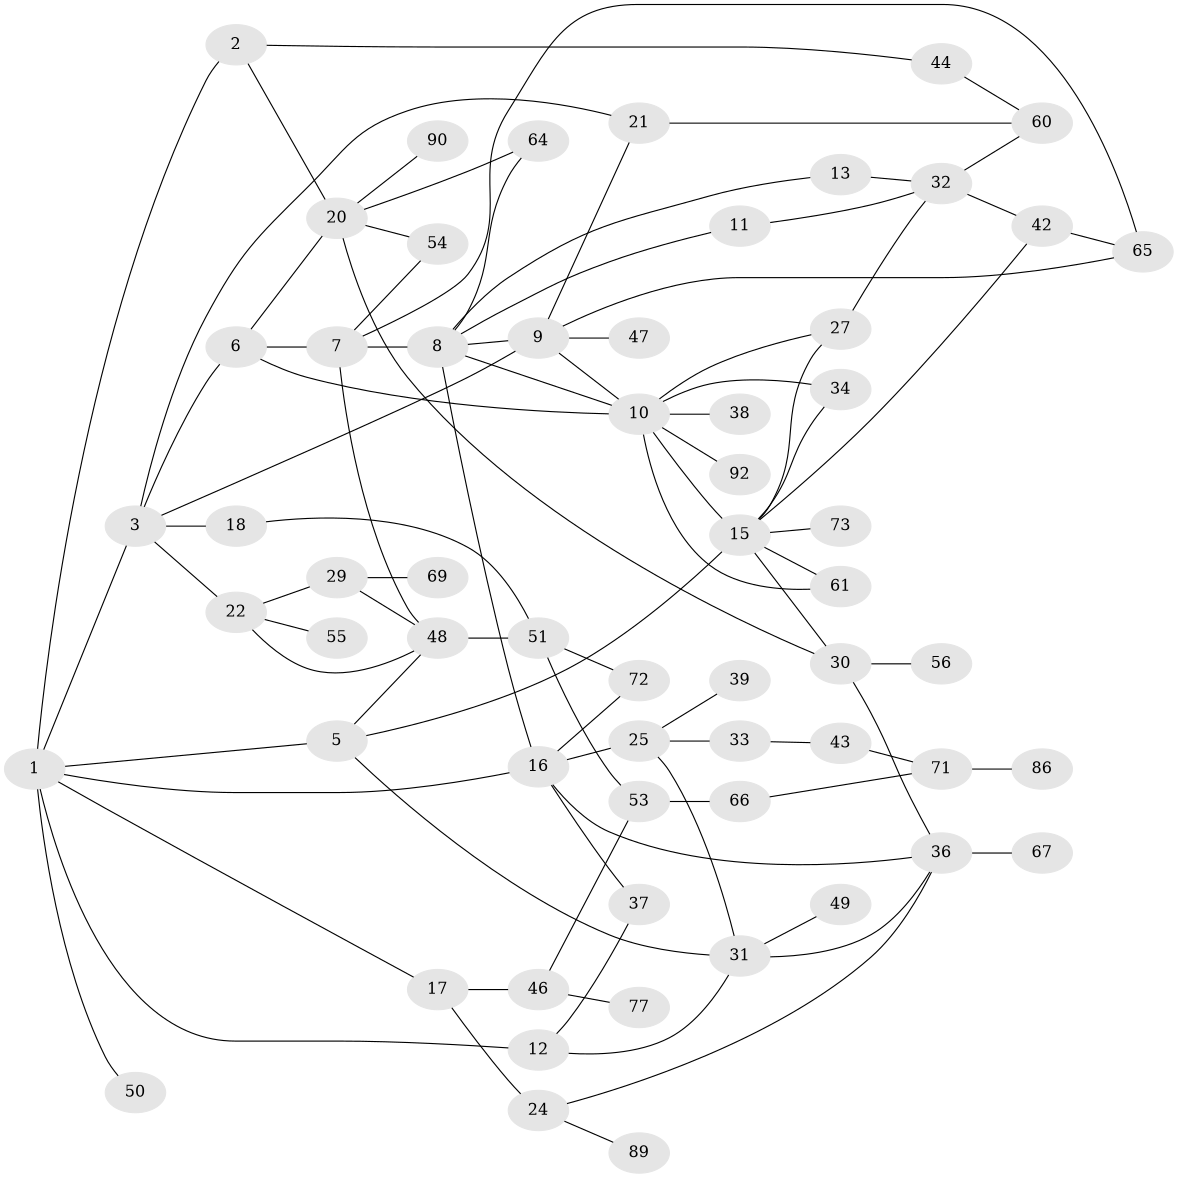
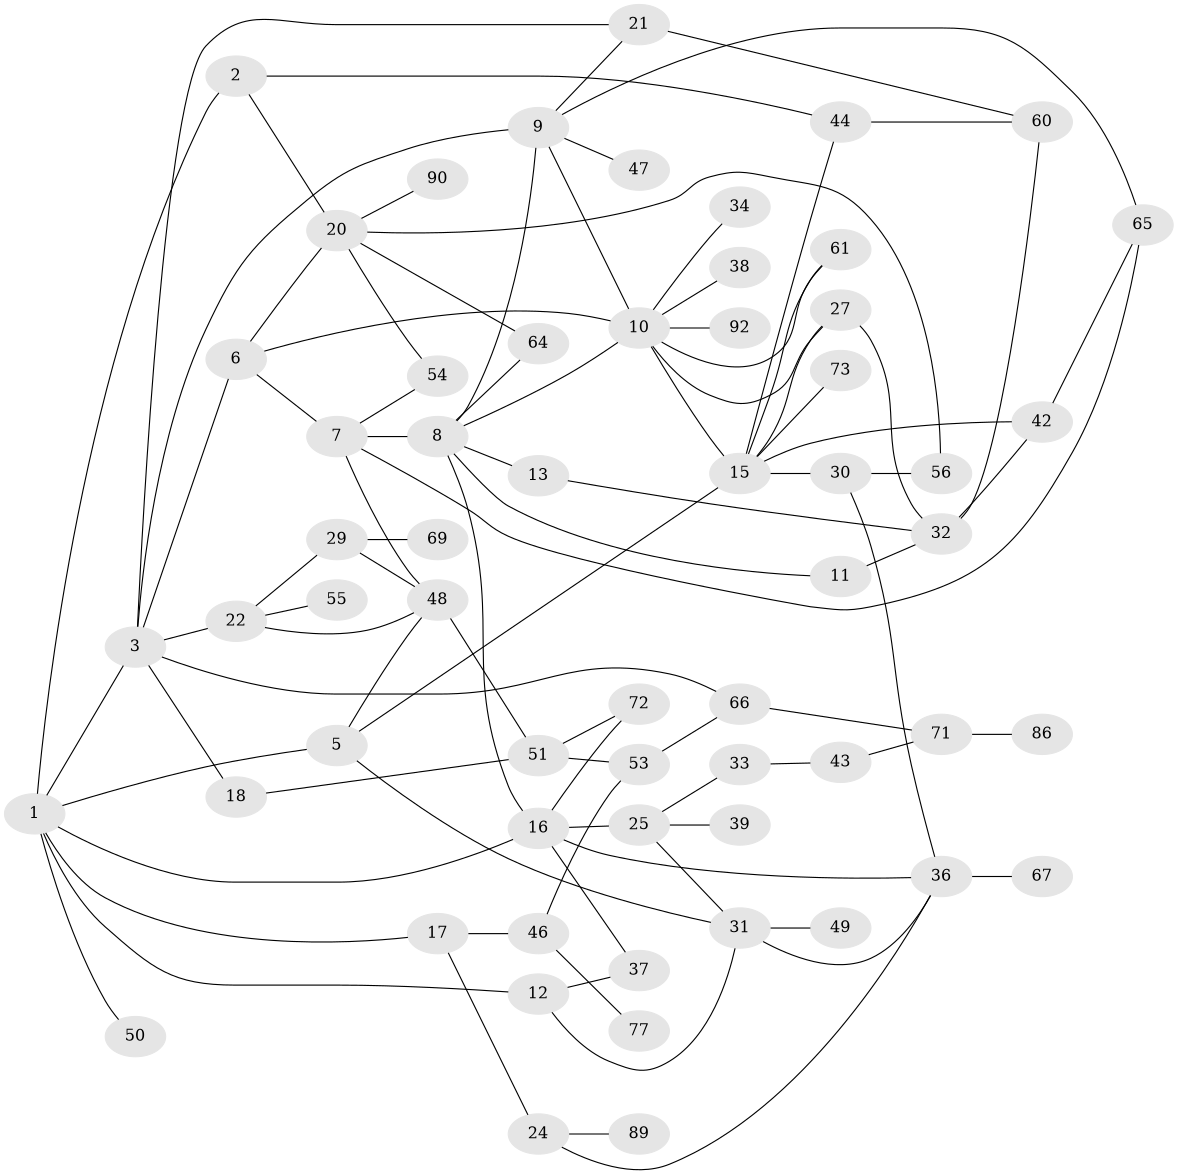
edge "34" -- "15": now "44" -- "15"
edge "20" -- "30": now "20" -- "56"
edge "3" -- "66": added
